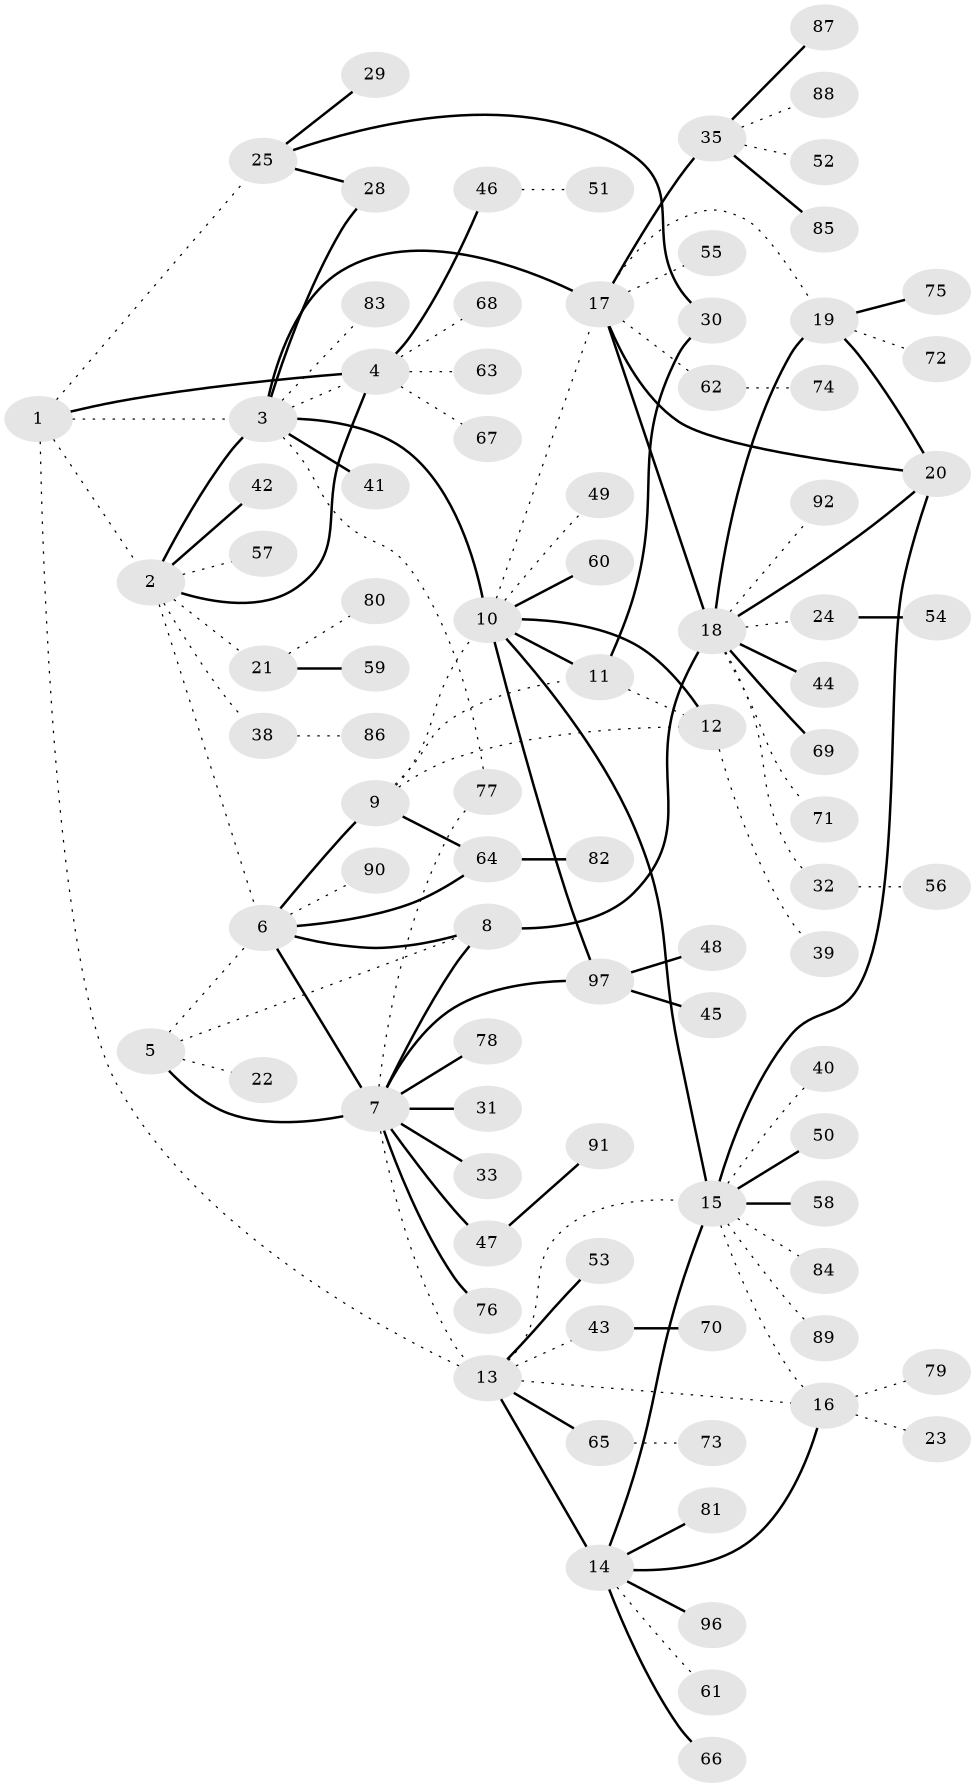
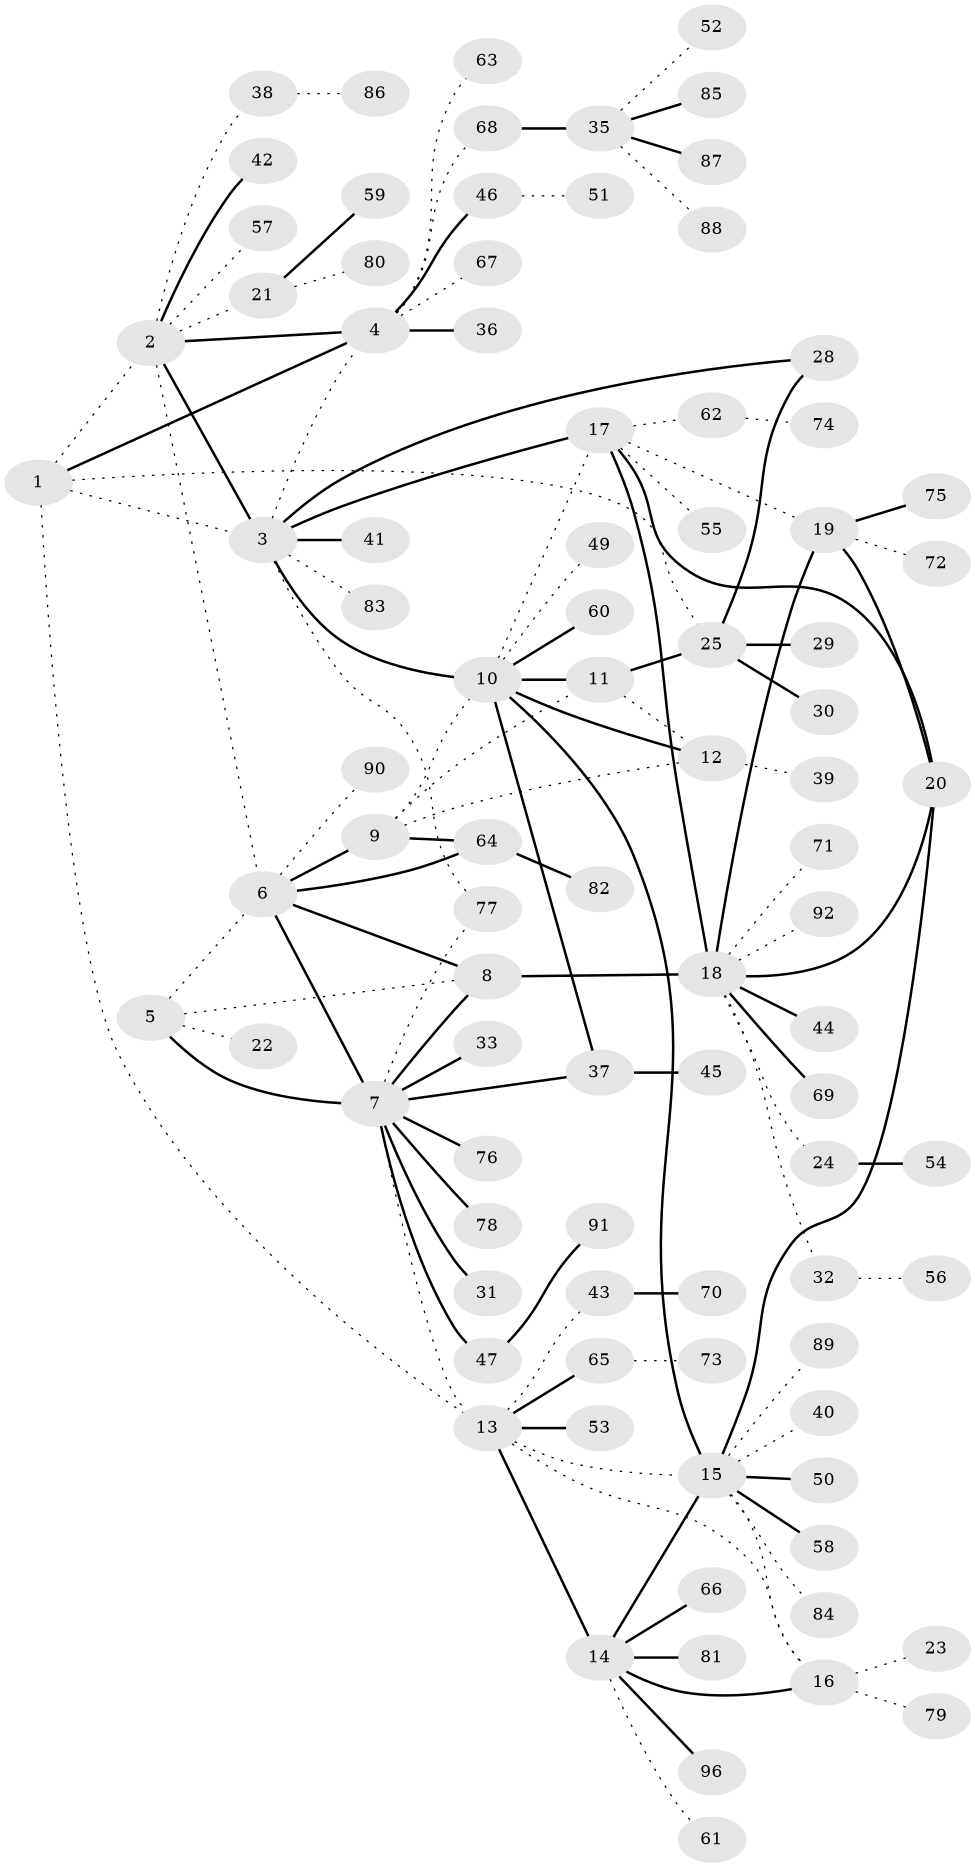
edge "35" -- "17": now "35" -- "68"
node "36": added
edge "30" -- "11": now "25" -- "11"
node "48": removed
node "97": label "97" -> "37"
